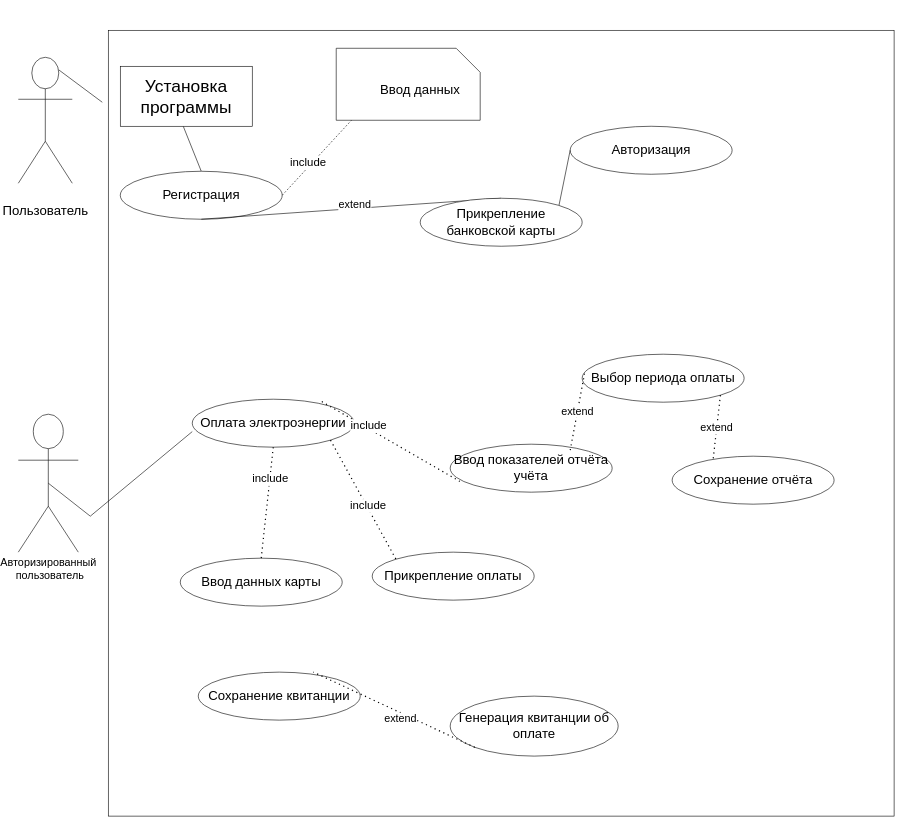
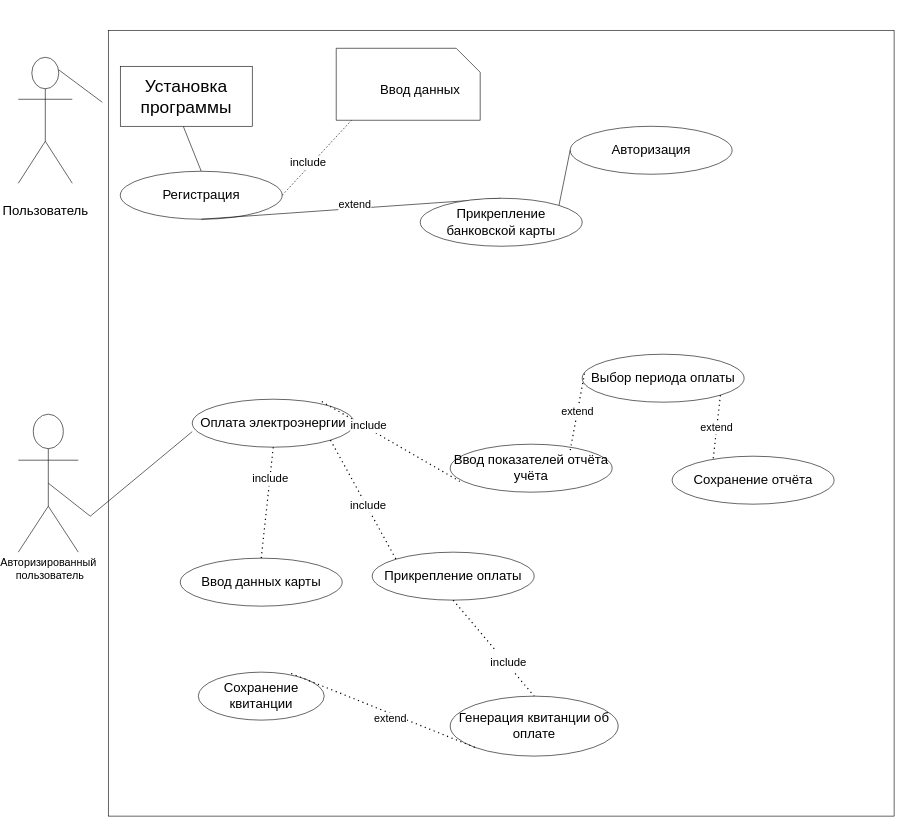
edge "Прикрепление оплаты" -- "Генерация квитанции об оплате": added, label "include"
node "Сохранение квитанции": size 162x48 -> 126x48
